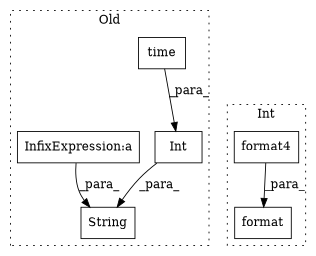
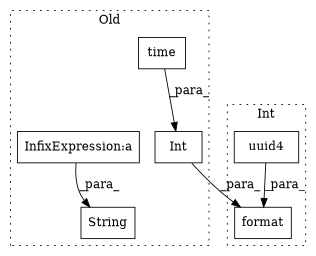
node "format4": label "format4" -> "uuid4"
edge "Int" -> "String": now "Int" -> "format"
